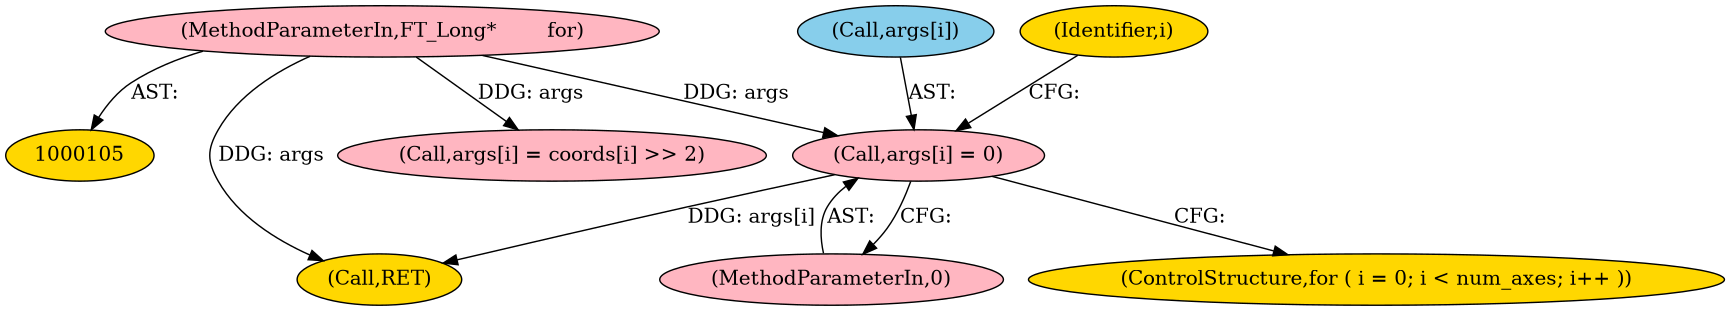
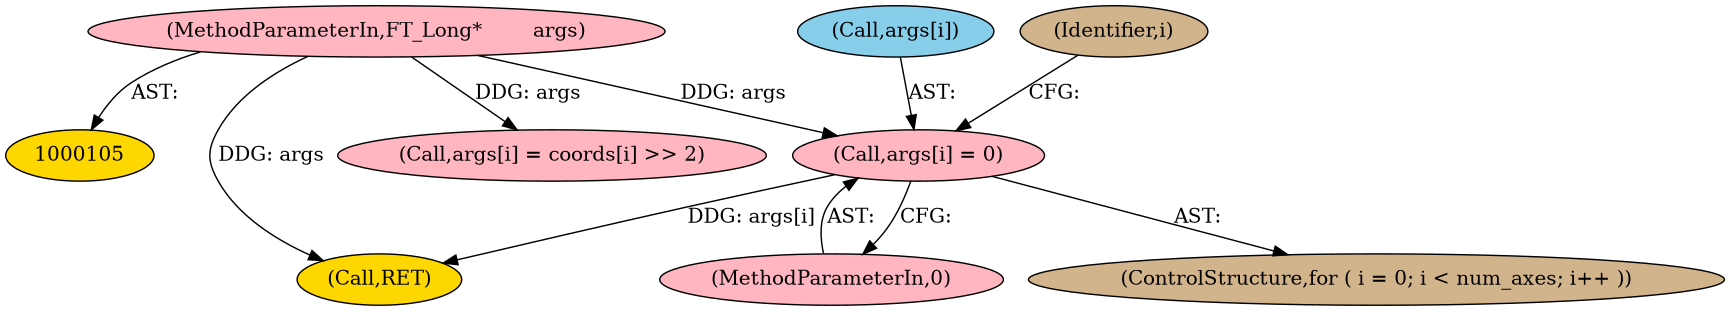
node "(MethodParameterIn,FT_Long*        for)": label "(MethodParameterIn,FT_Long*        for)" -> "(MethodParameterIn,FT_Long*        args)"
node "(Identifier,i)": fillcolor gold -> tan
edge "(Call,args[i] = 0)" -> "(ControlStructure,for ( i = 0; i < num_axes; i++ ))": label "CFG: " -> "AST: "
node "(ControlStructure,for ( i = 0; i < num_axes; i++ ))": fillcolor gold -> tan
